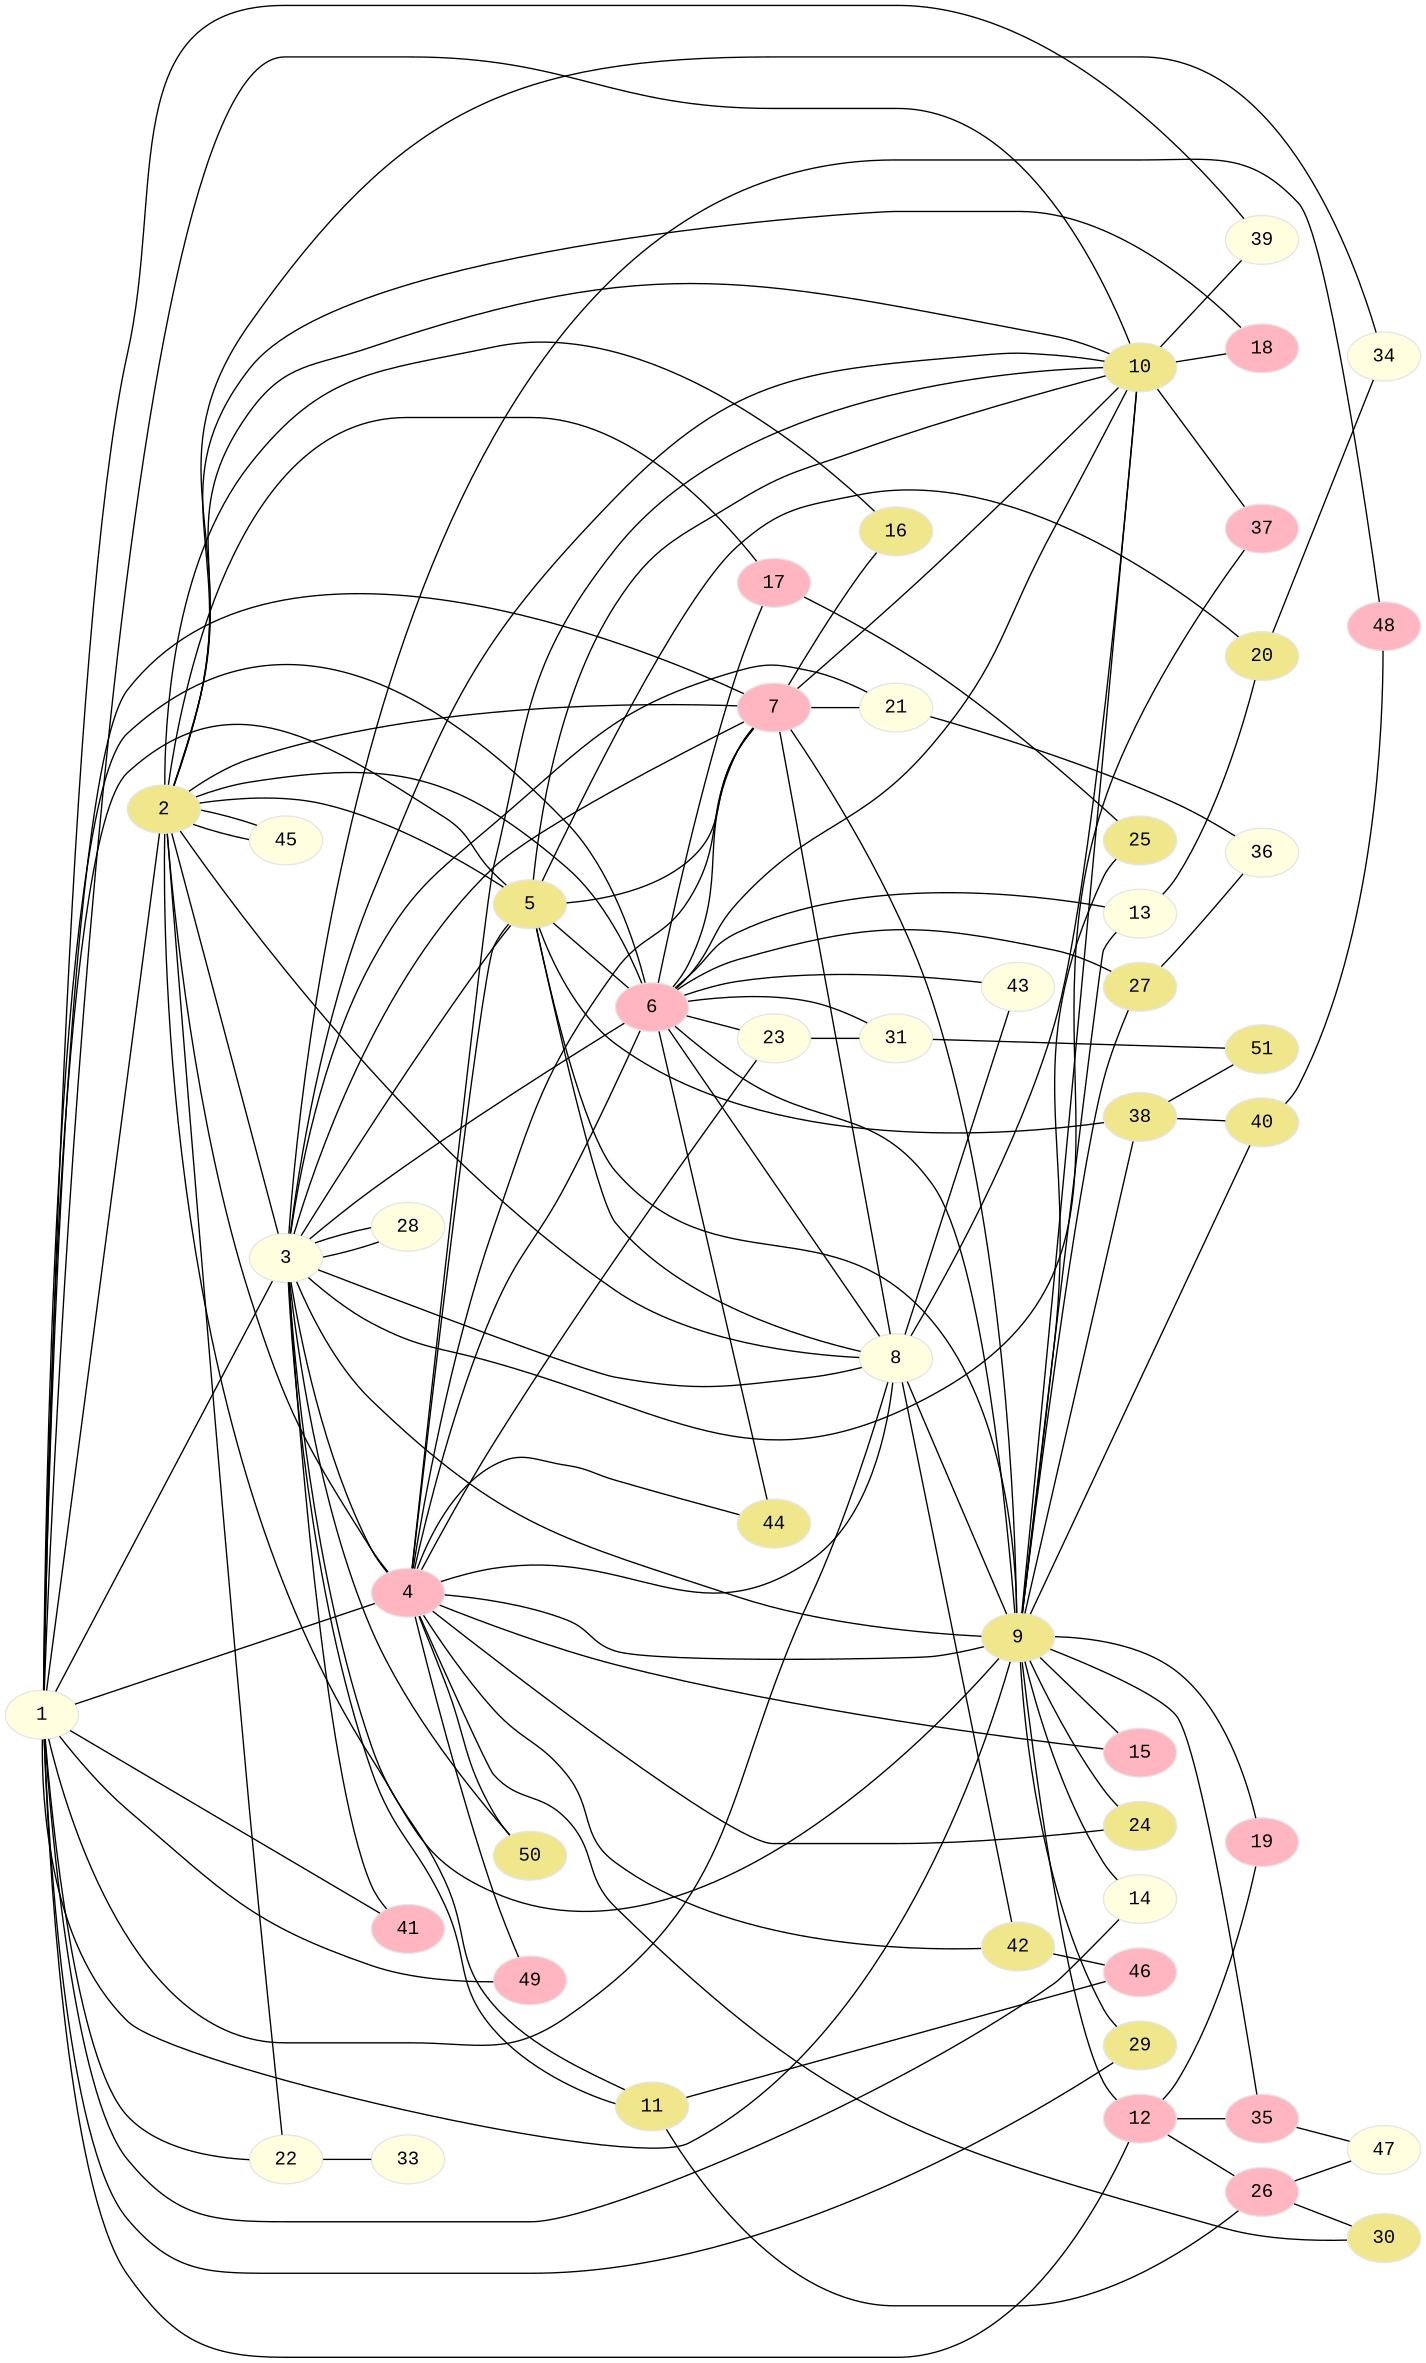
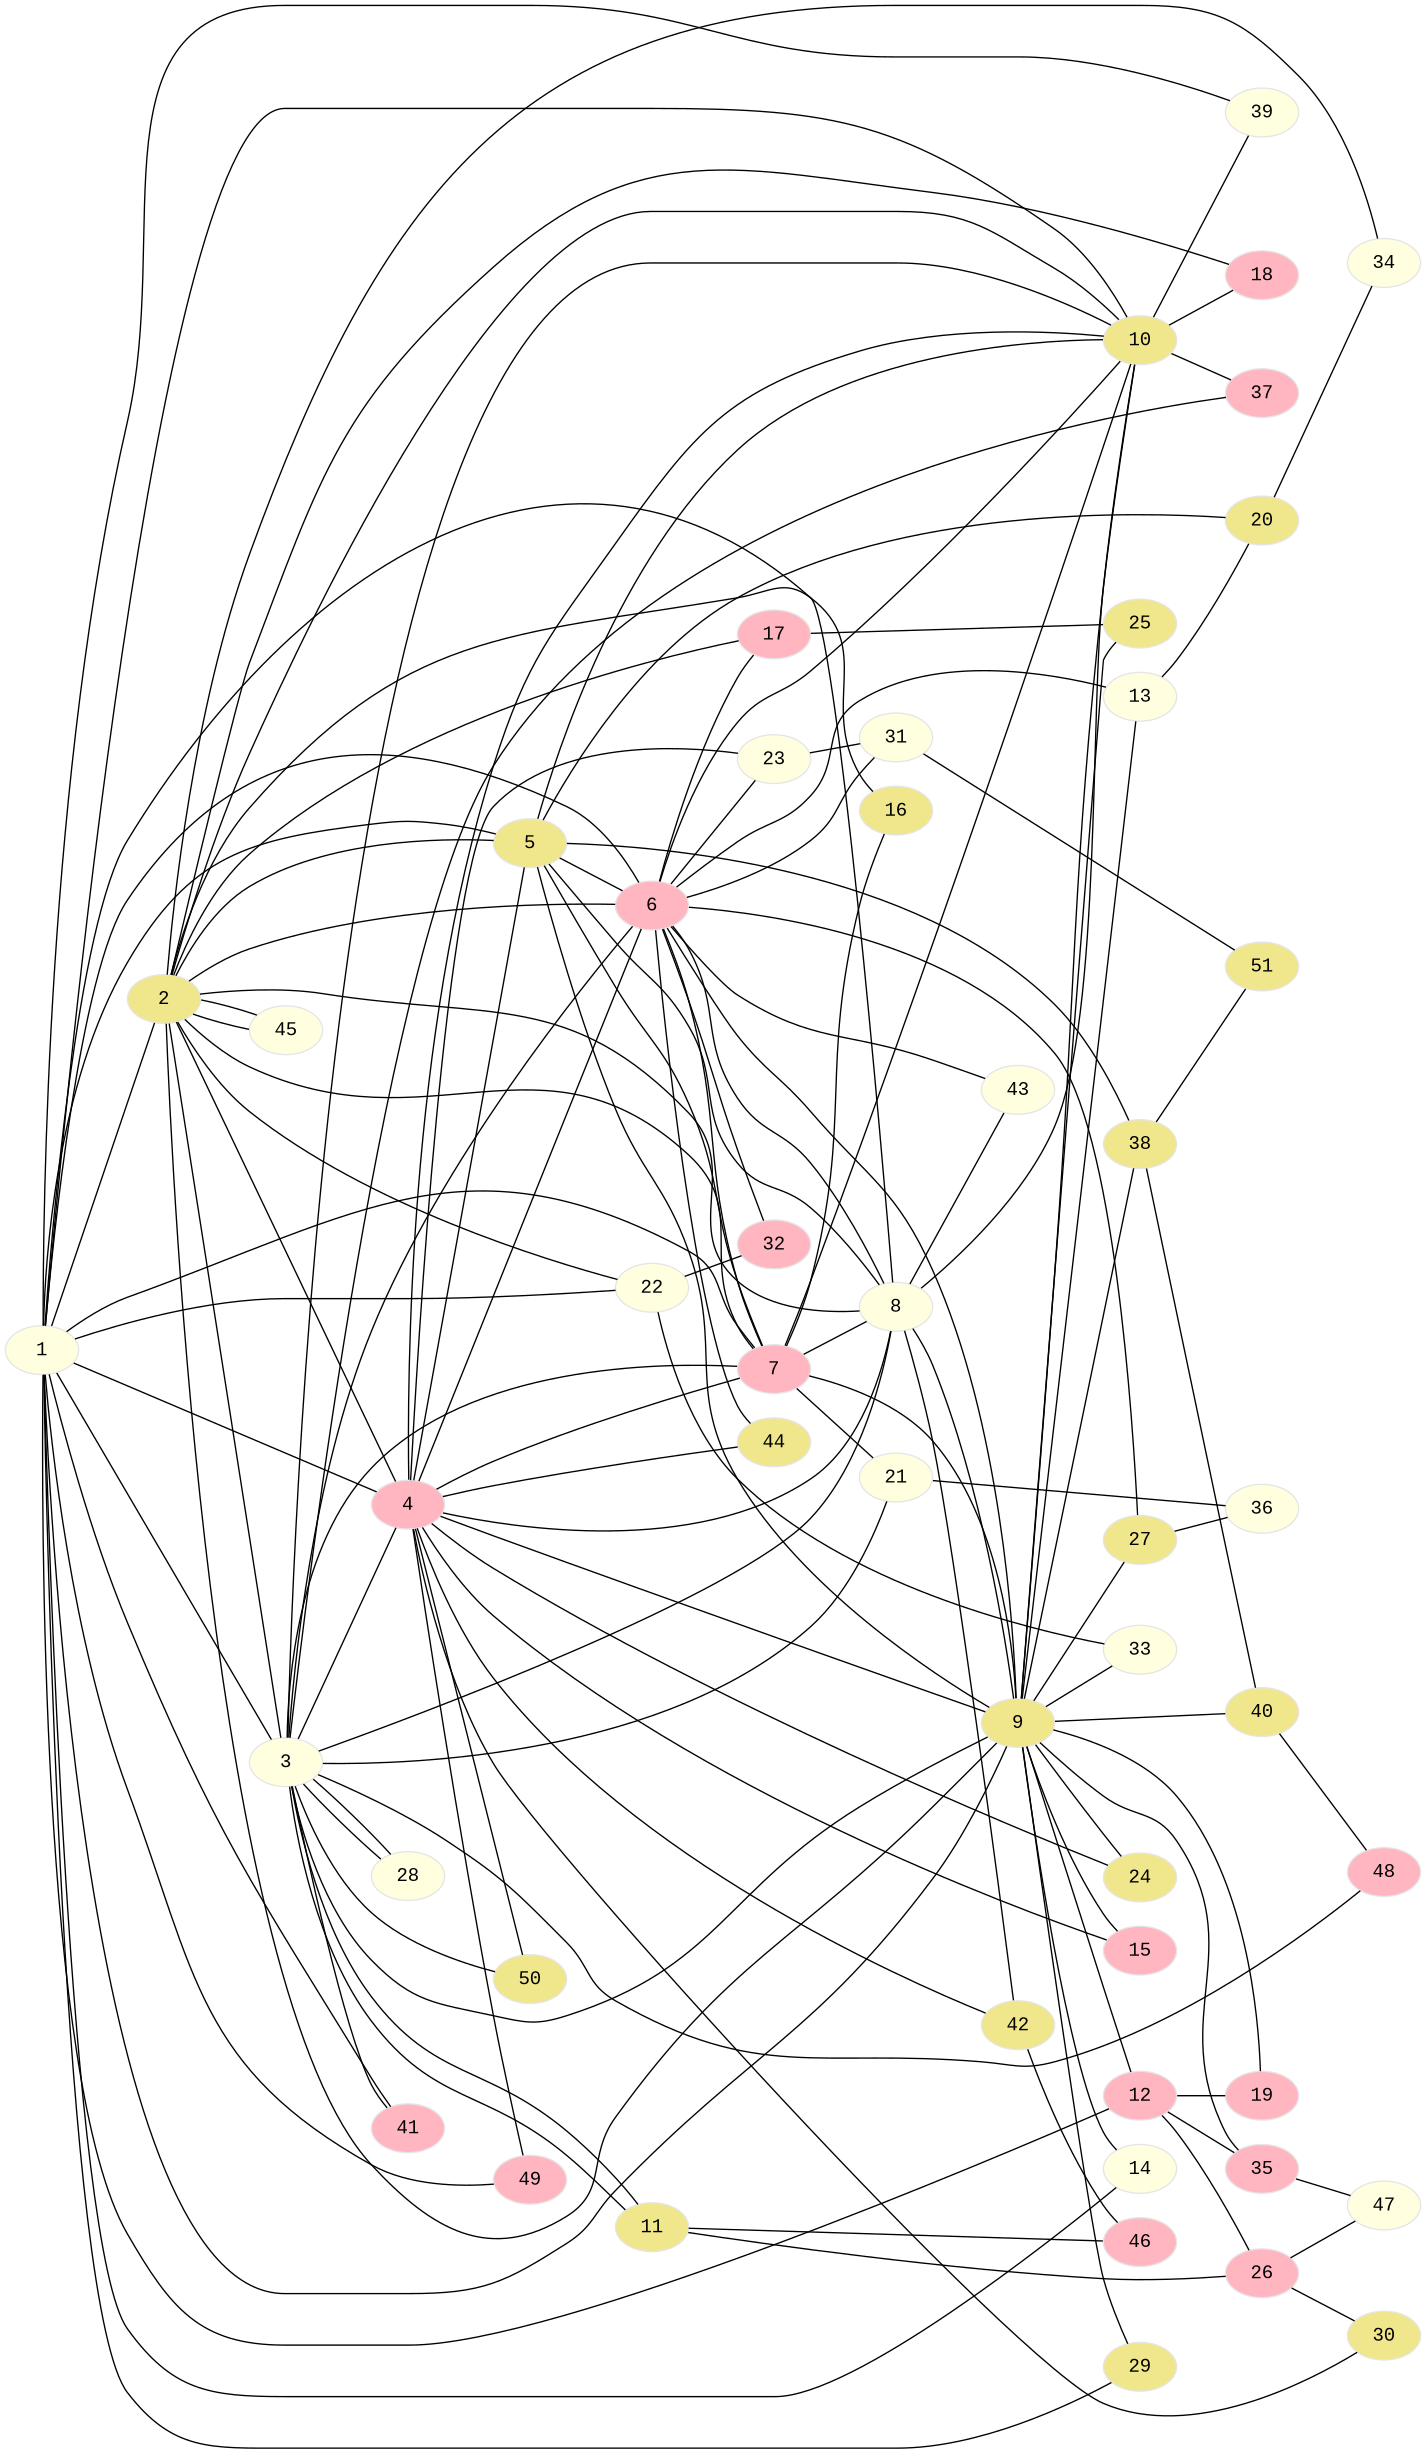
edge "5" -- "3": removed
node "32": added
edge "33" -- "9": added
